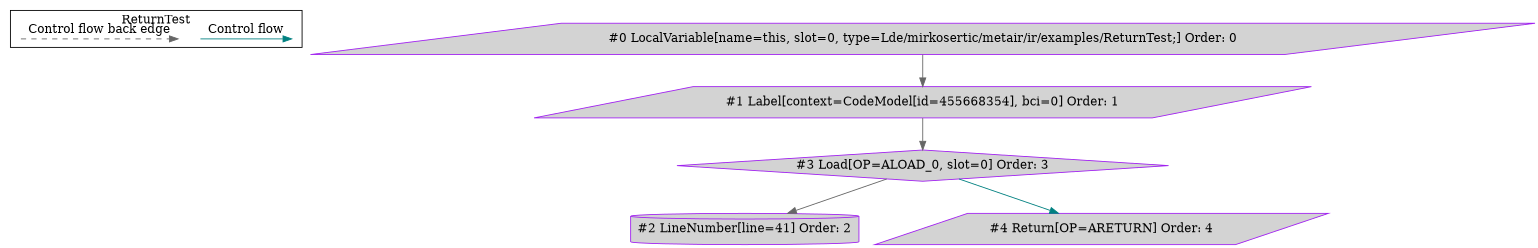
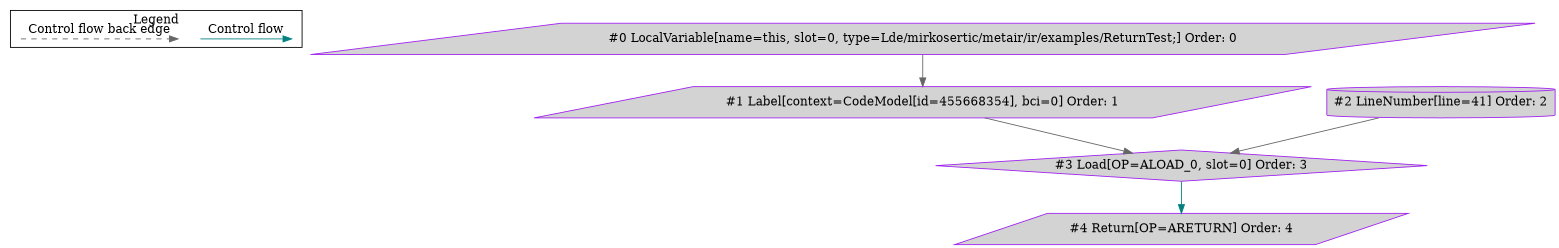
cluster "ReturnTest": label "ReturnTest" -> "Legend"
edge "#3 Load[OP=ALOAD_0, slot=0] Order: 3" -> "#2 LineNumber[line=41] Order: 2": reversed
